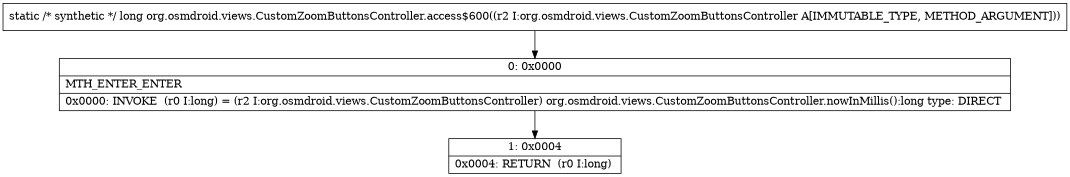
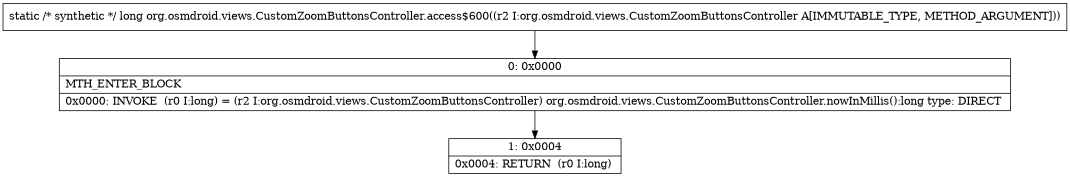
node "0: 0x0000": text "MTH_ENTER_ENTER" -> "MTH_ENTER_BLOCK"
